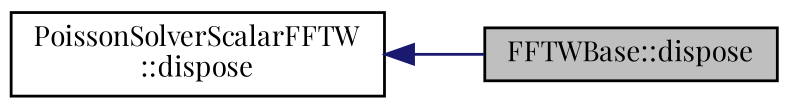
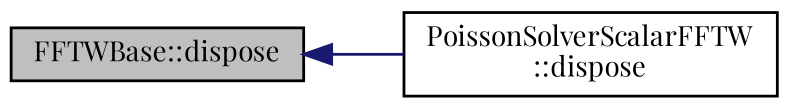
edge "FFTWBase::dispose" -> "PoissonSolverScalarFFTW ::dispose": reversed
